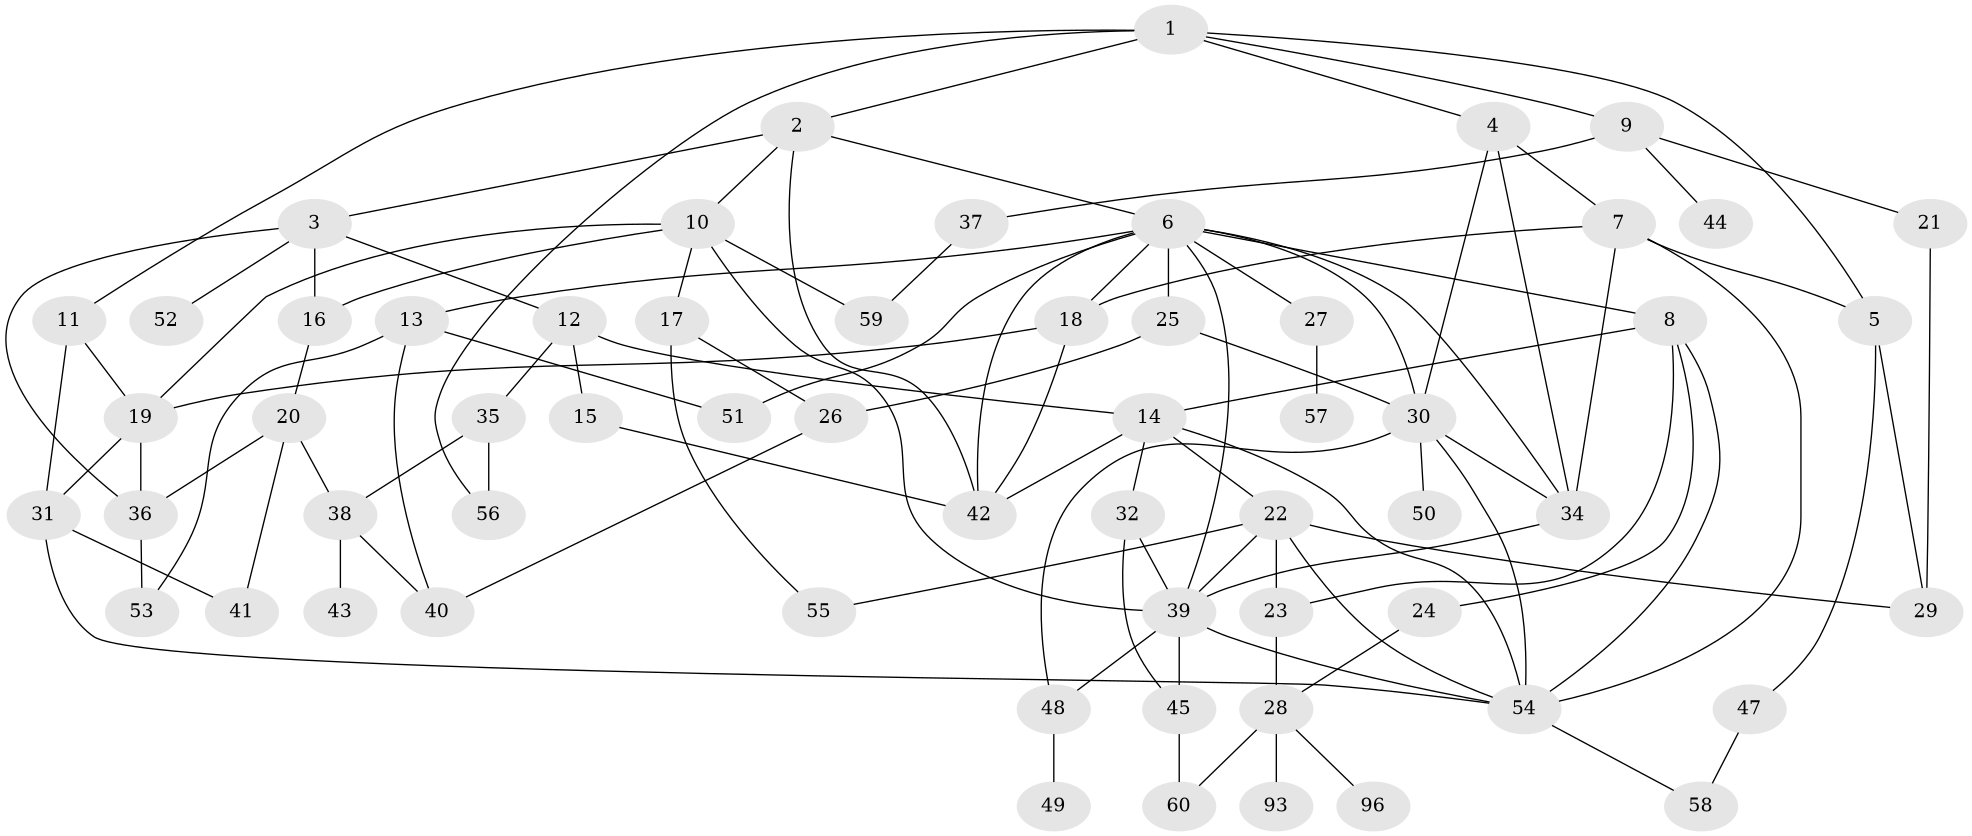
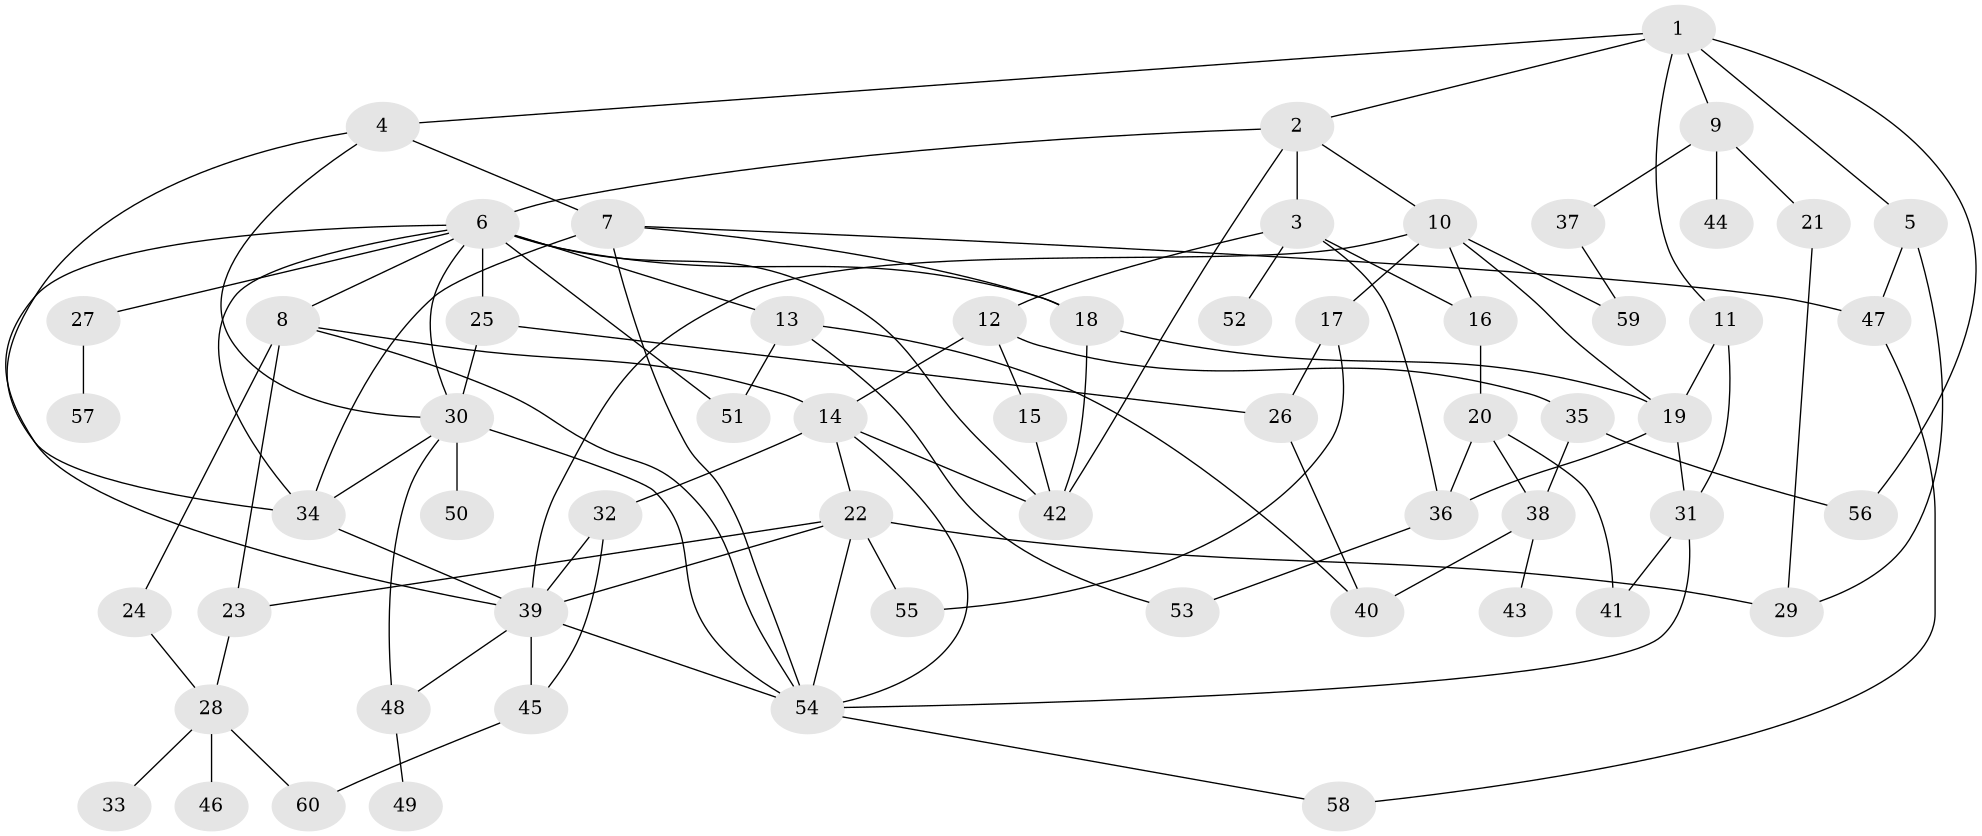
edge "7" -- "5": now "7" -- "47"
node "93": label "93" -> "33"
node "96": label "96" -> "46"
